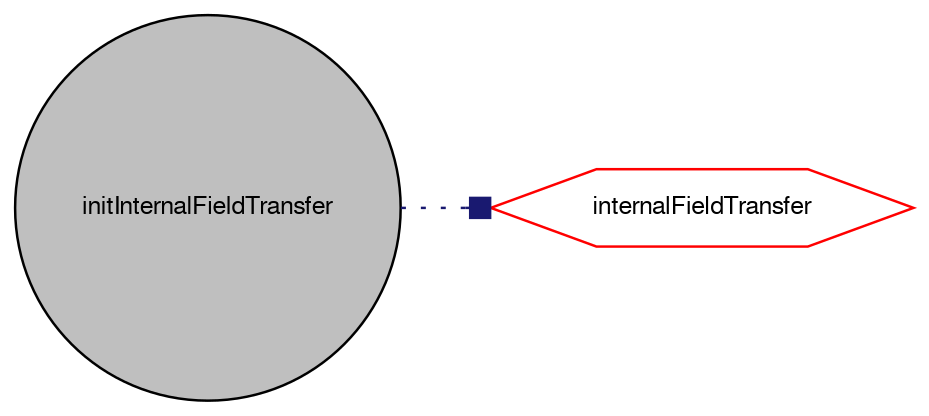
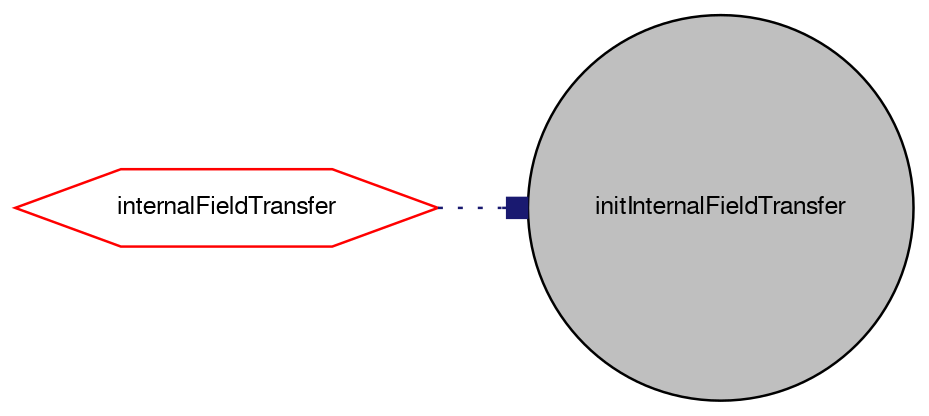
edge "initInternalFieldTransfer" -> "internalFieldTransfer": reversed
